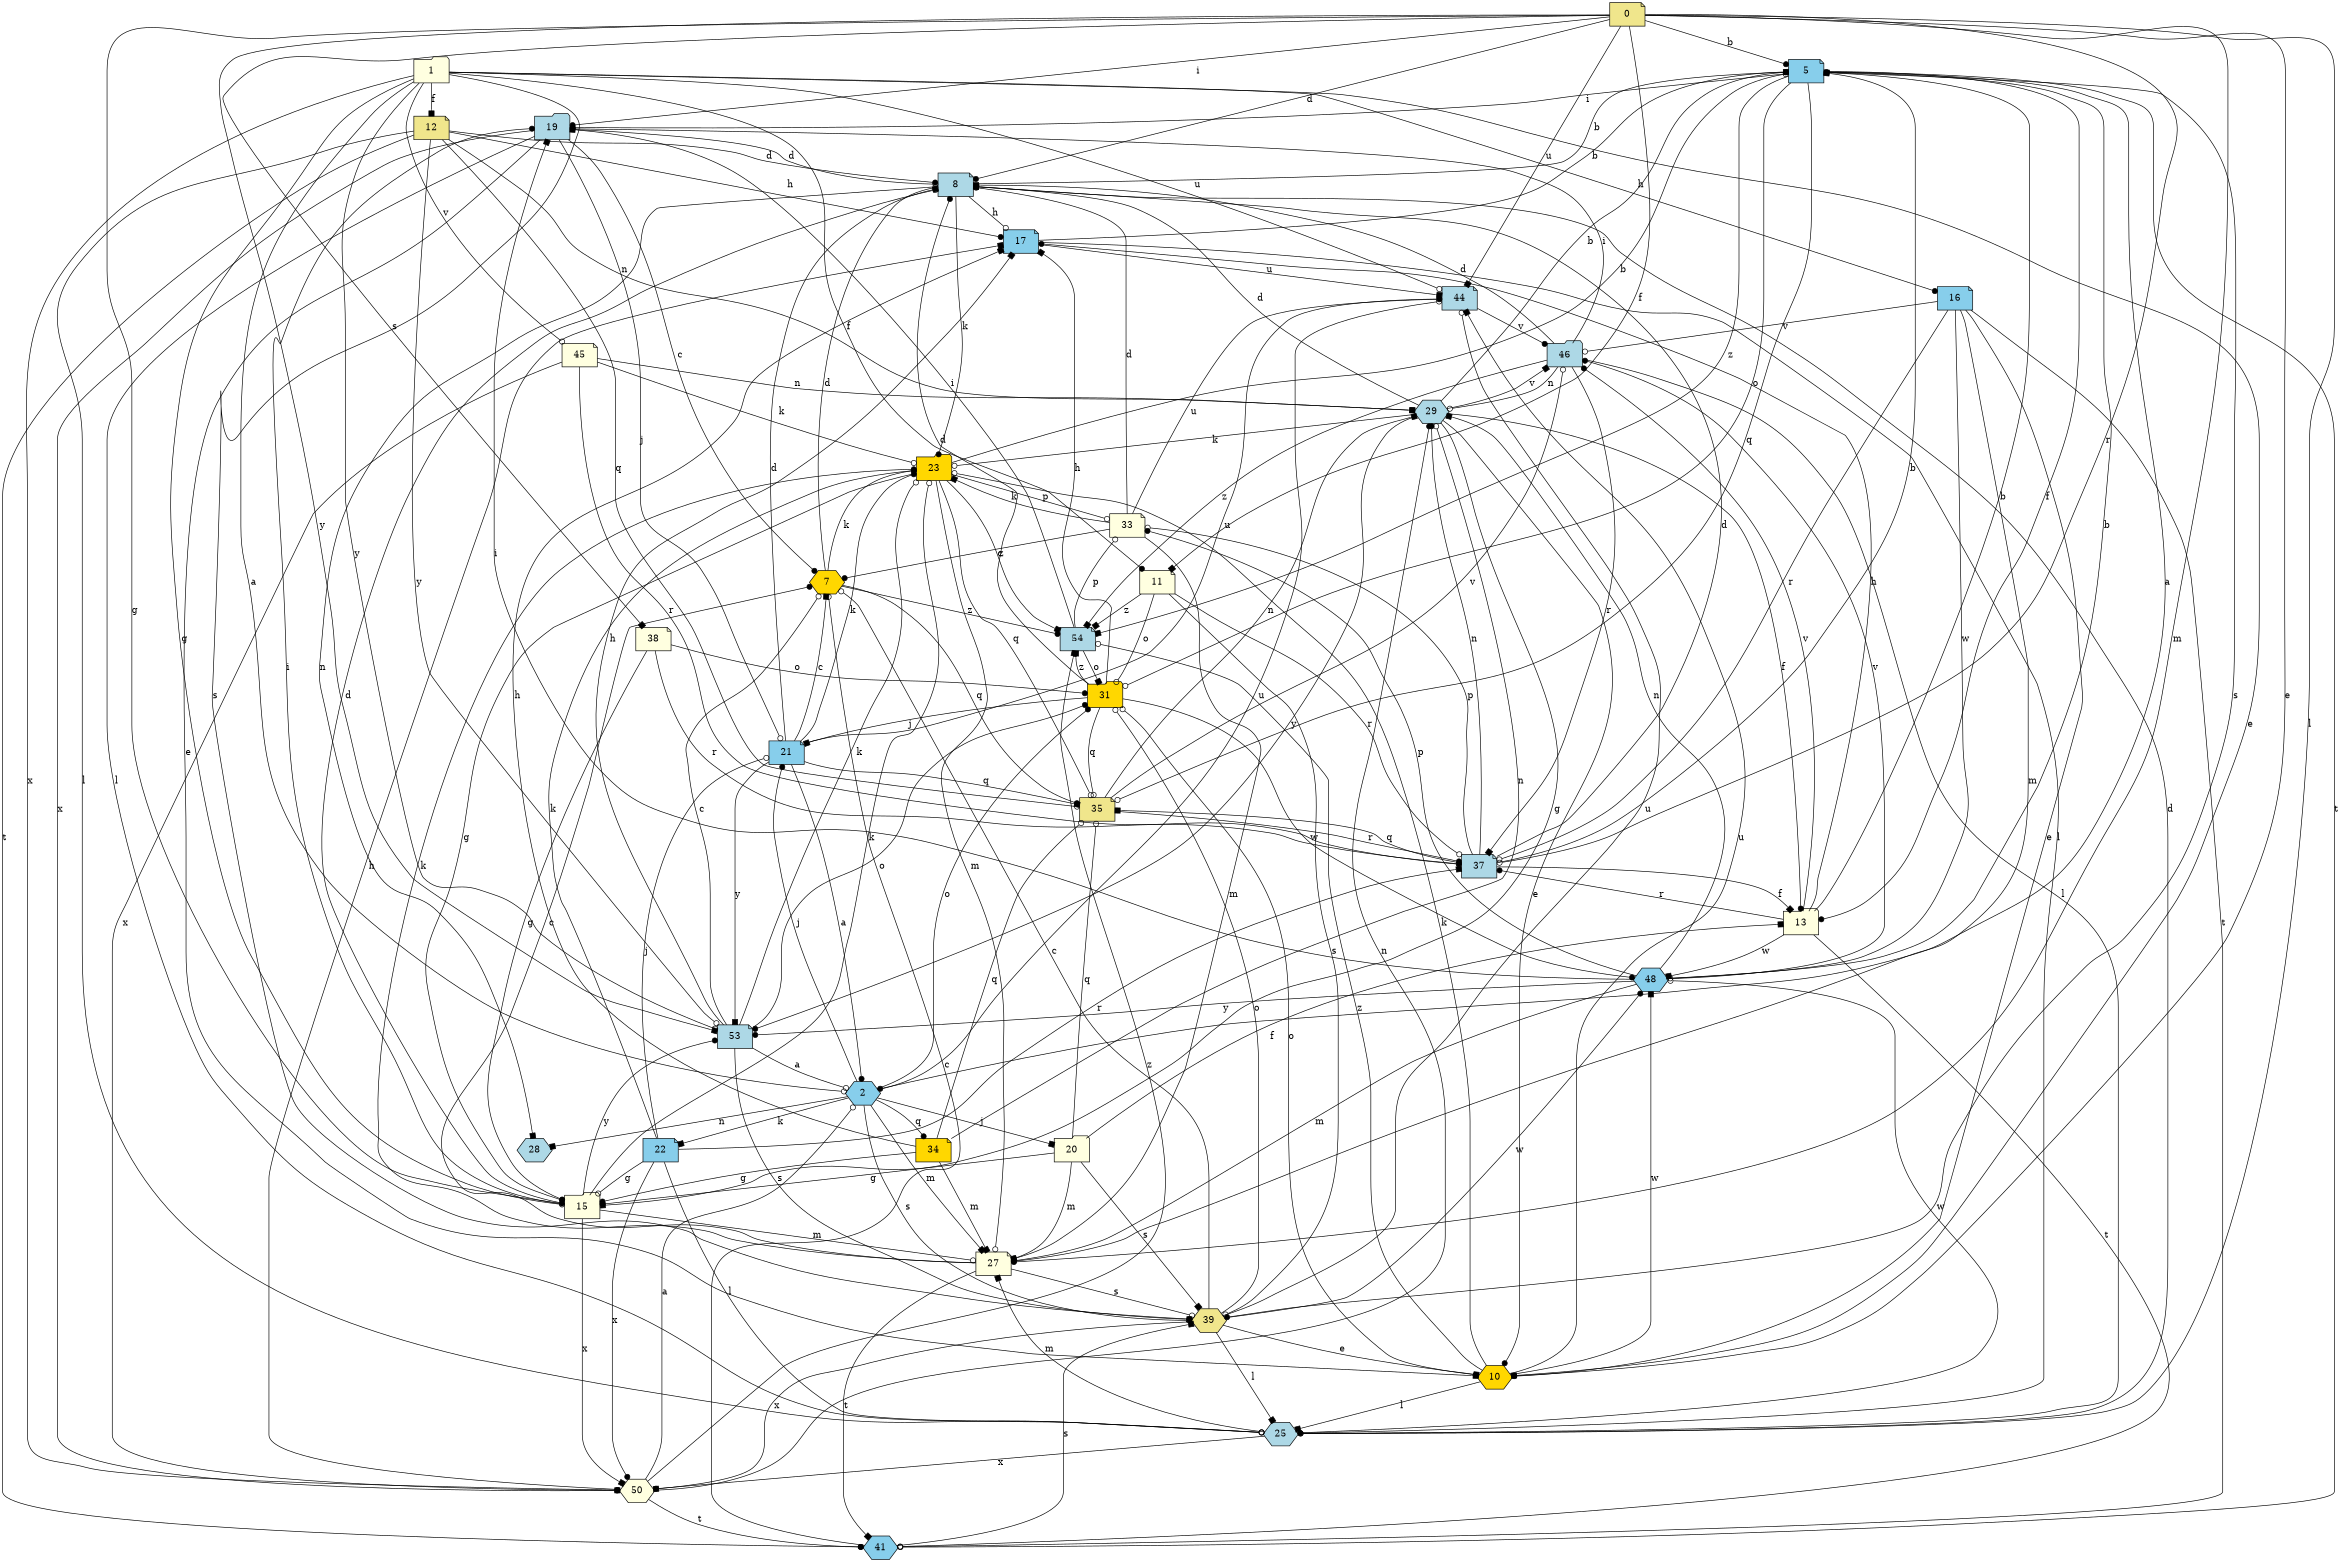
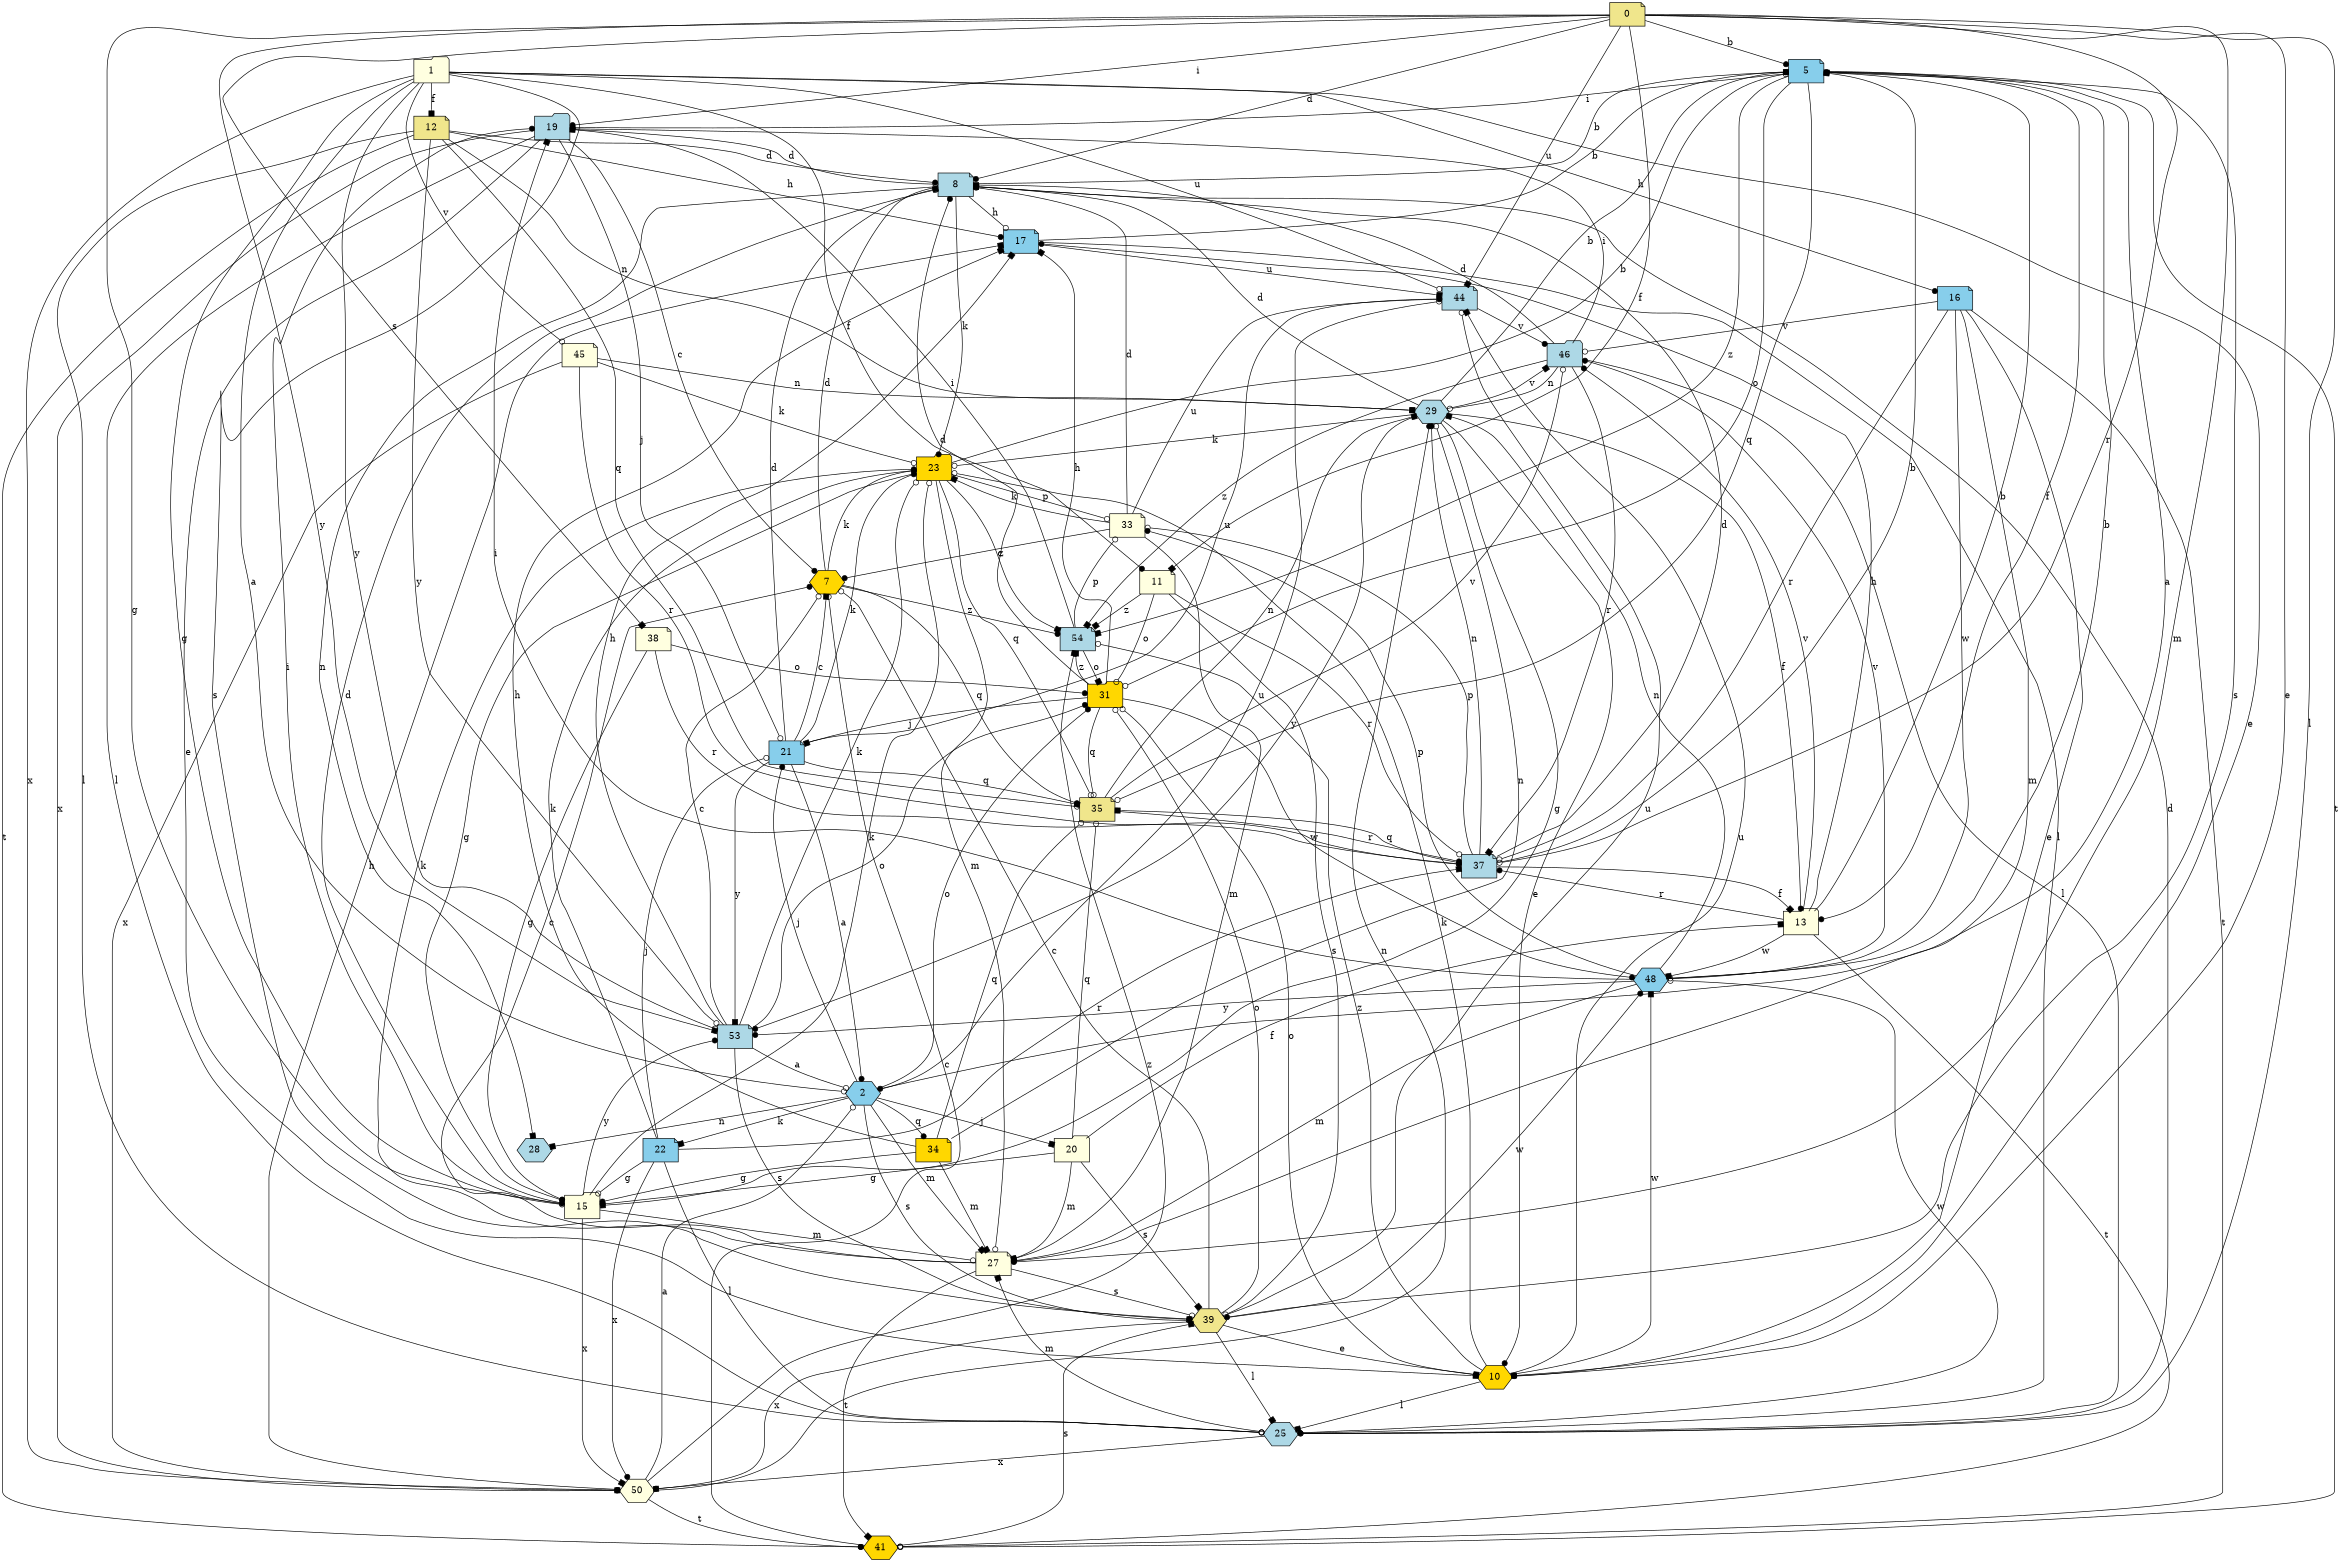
node "41": fillcolor skyblue -> gold
